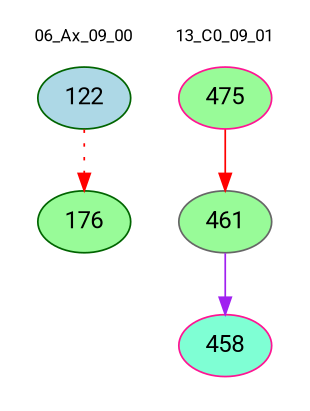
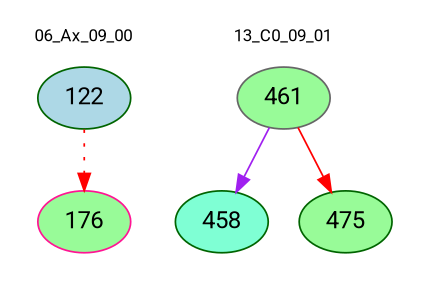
node "475": color deeppink -> darkgreen
edge "475" -> "461": reversed
node "176": color darkgreen -> deeppink
node "458": color deeppink -> darkgreen
